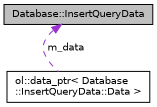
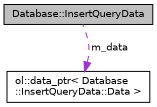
edge "ol::data_ptr< Database ::InsertQueryData::Data >" -> "Database::InsertQueryData": reversed
